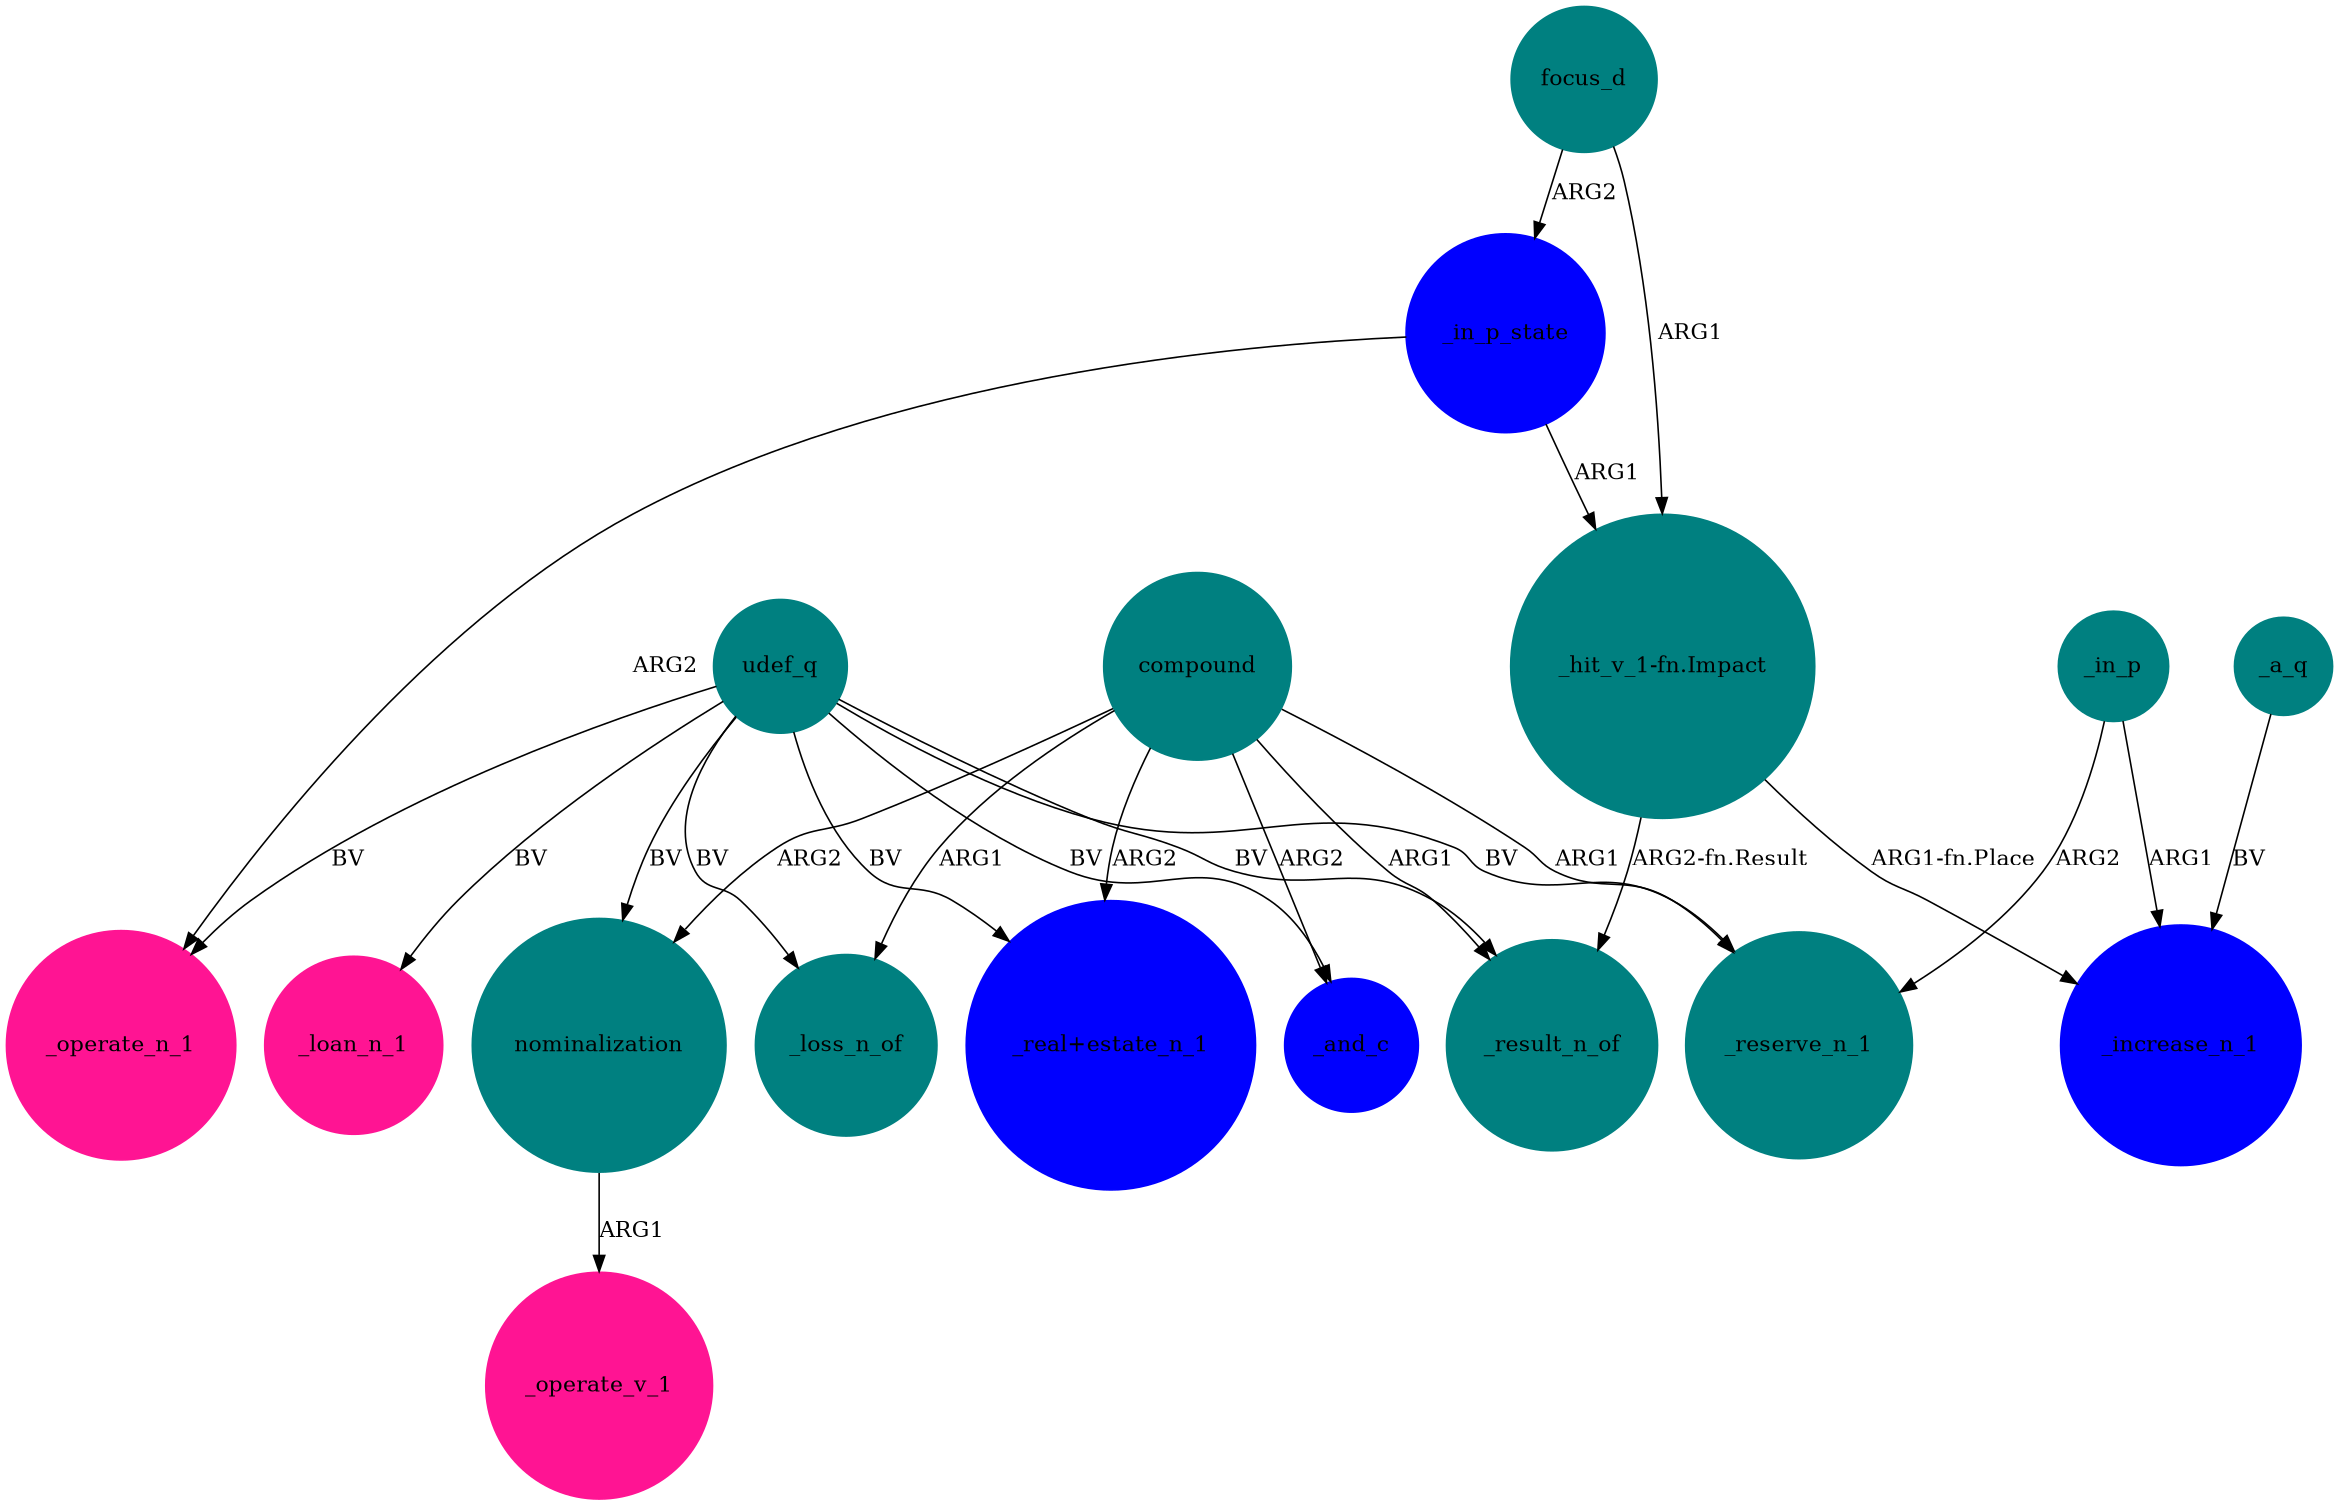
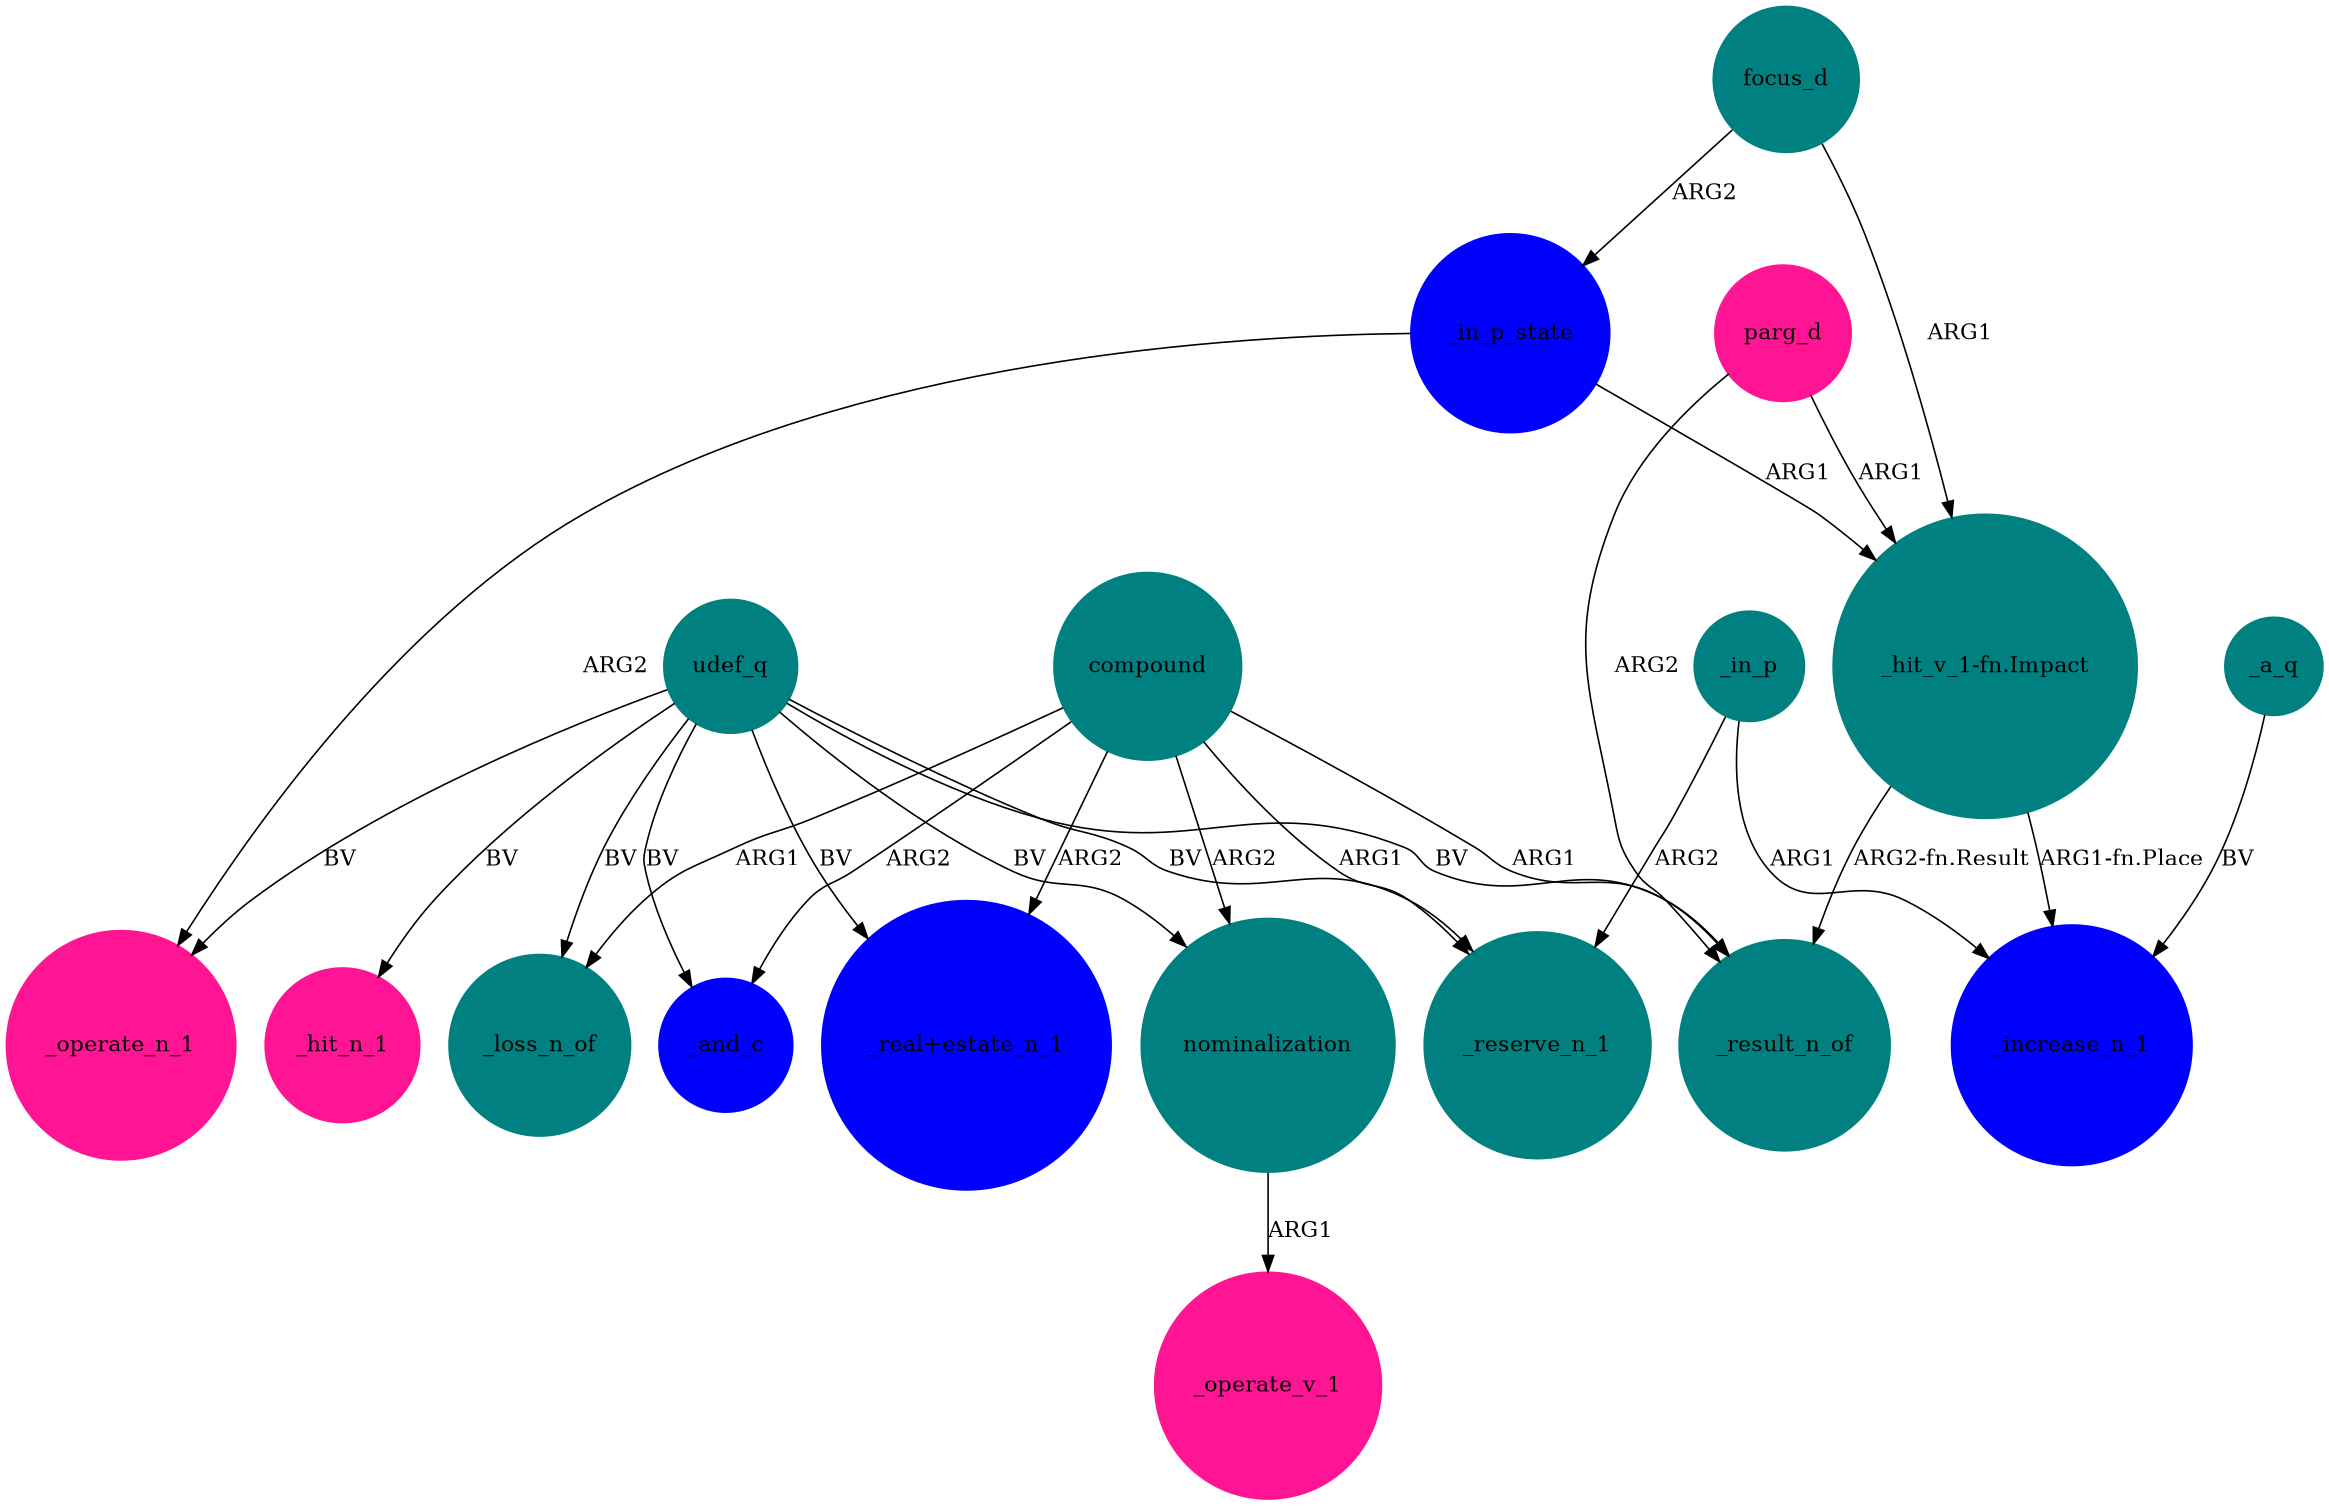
node "parg_d": added
node "_loan_n_1": label "_loan_n_1" -> "_hit_n_1"
